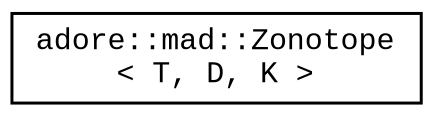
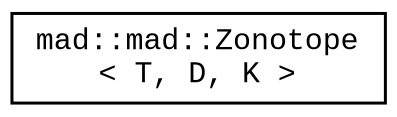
node "adore::mad::Zonotope < T, D, K >": label "adore::mad::Zonotope < T, D, K >" -> "mad::mad::Zonotope < T, D, K >"
